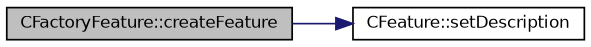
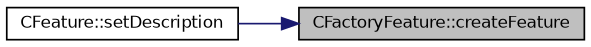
edge "CFactoryFeature::createFeature" -> "CFeature::setDescription": reversed
